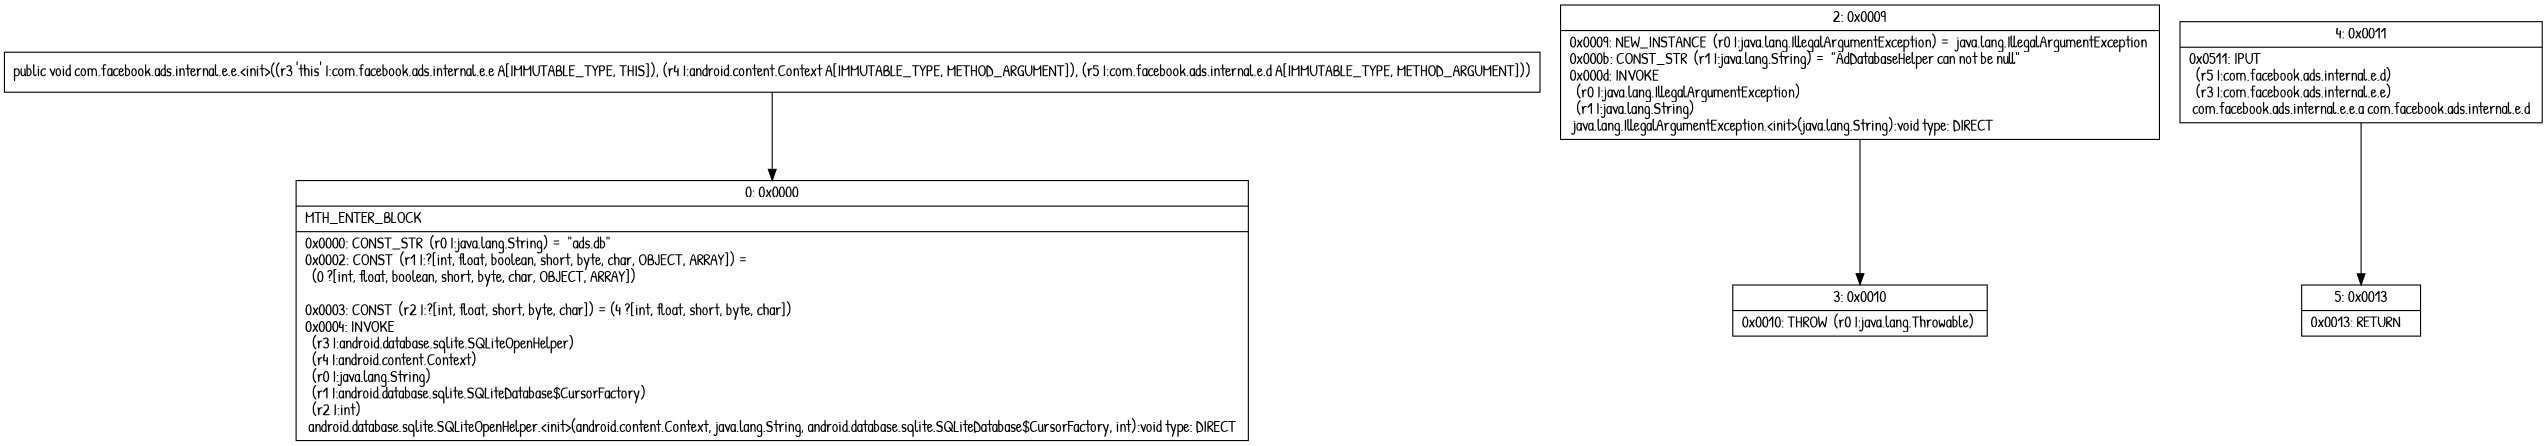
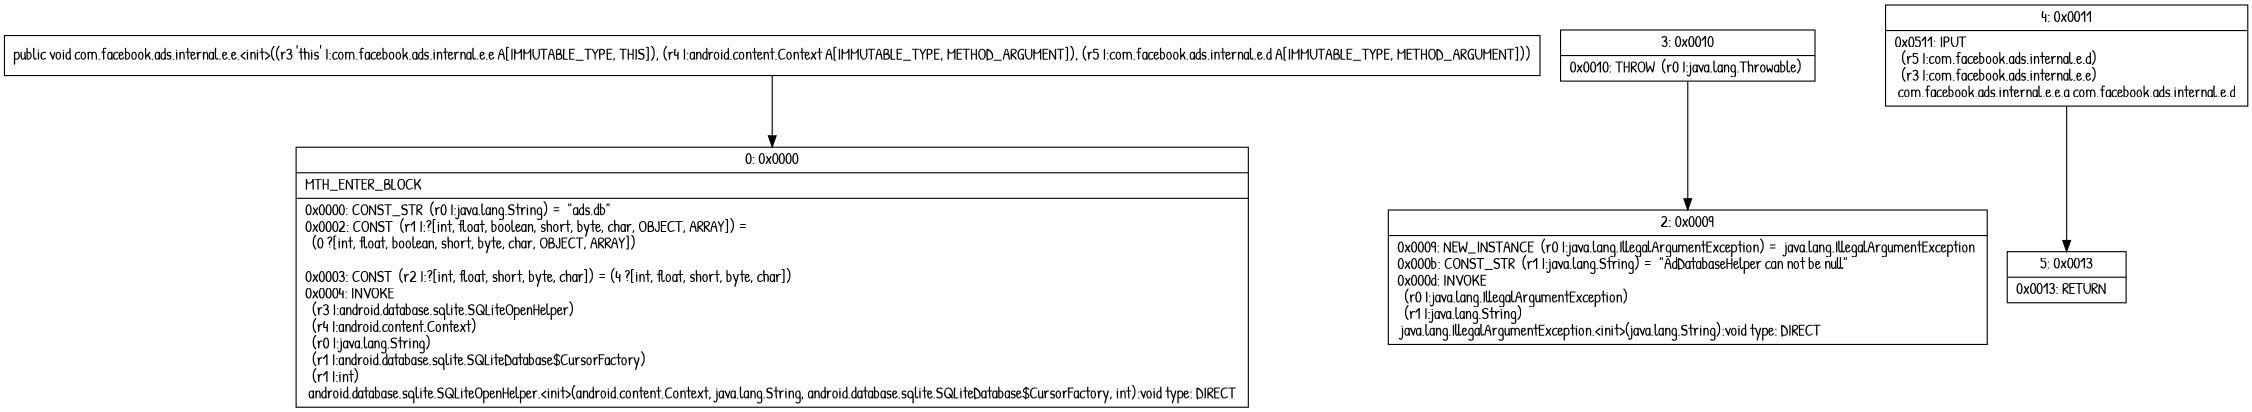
edge "2: 0x0009" -> "3: 0x0010": reversed
node "0: 0x0000": text "(r2 I:int)" -> "(r1 I:int)"
